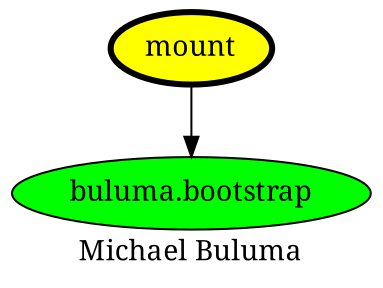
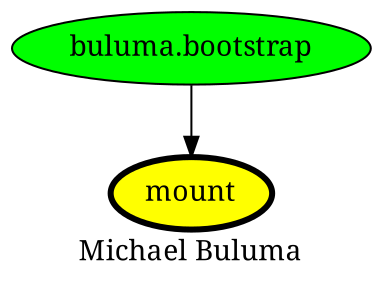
edge "mount" -> "buluma.bootstrap": reversed
